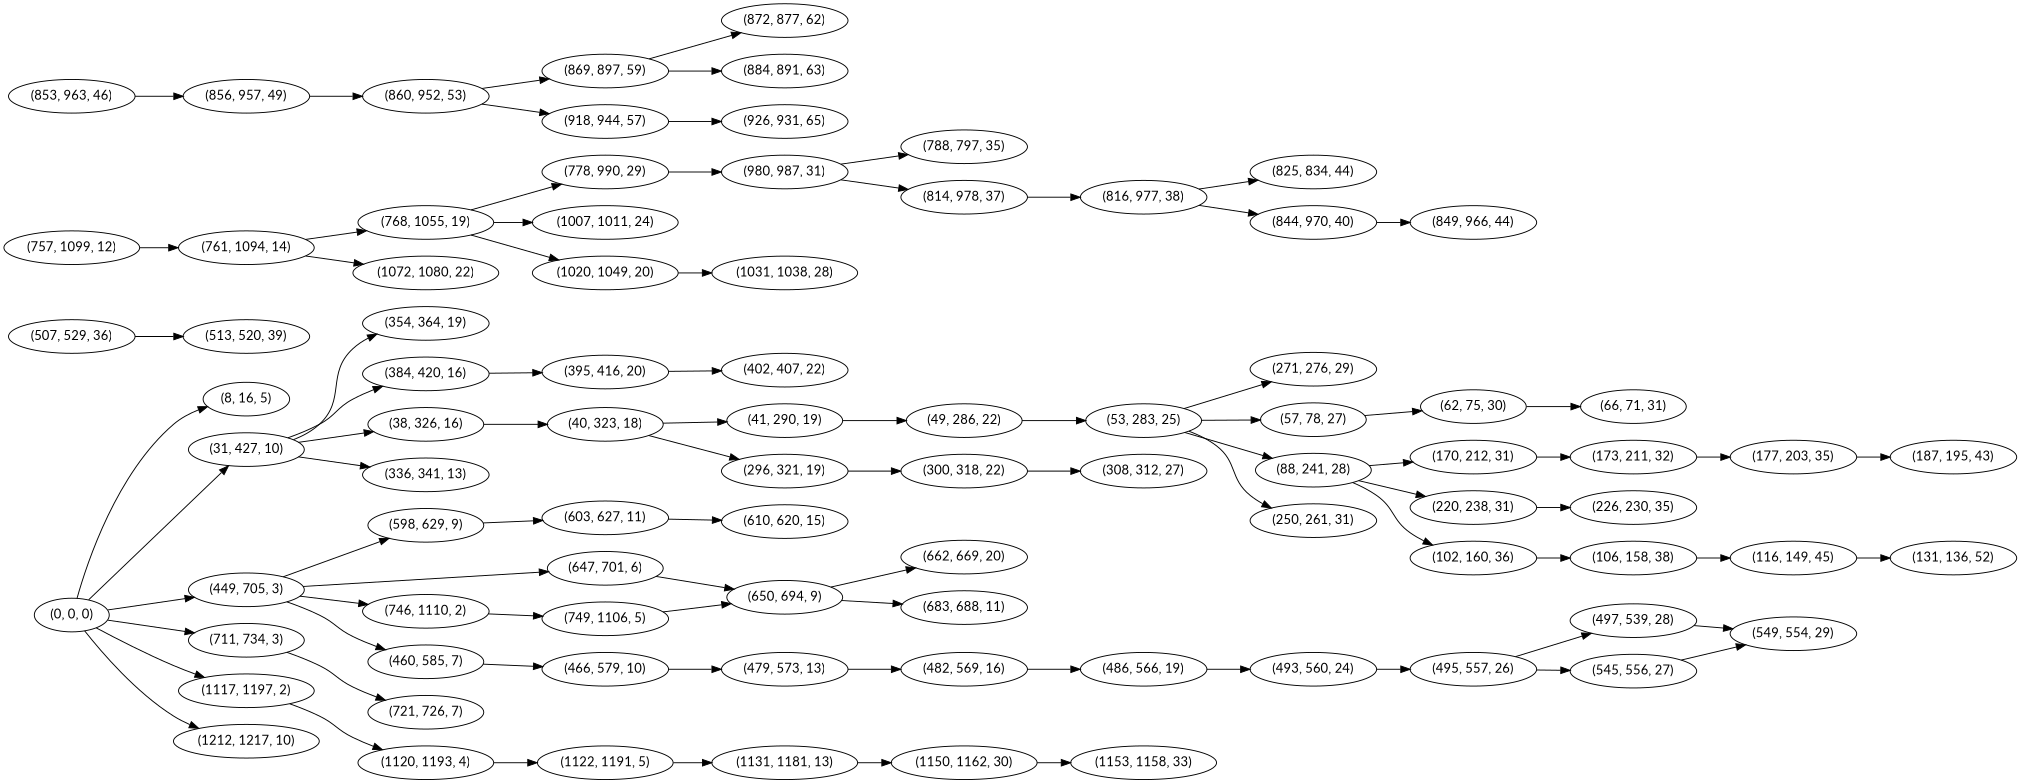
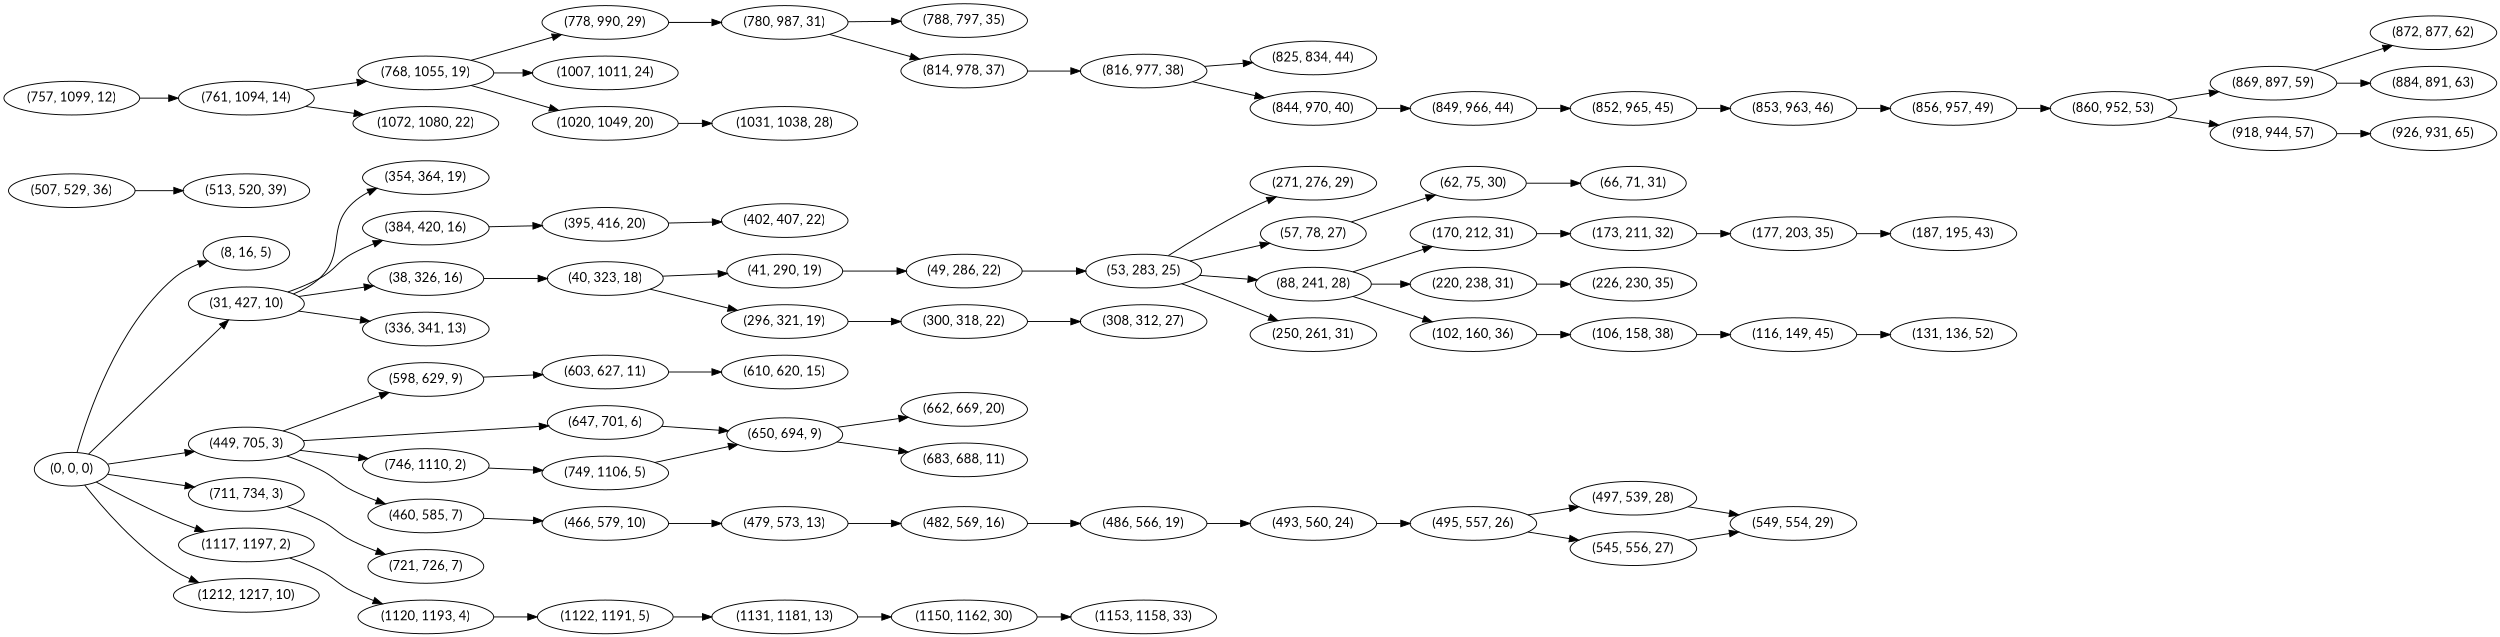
node "(852, 965, 45)": added
node "(980, 987, 31)": label "(980, 987, 31)" -> "(780, 987, 31)"
